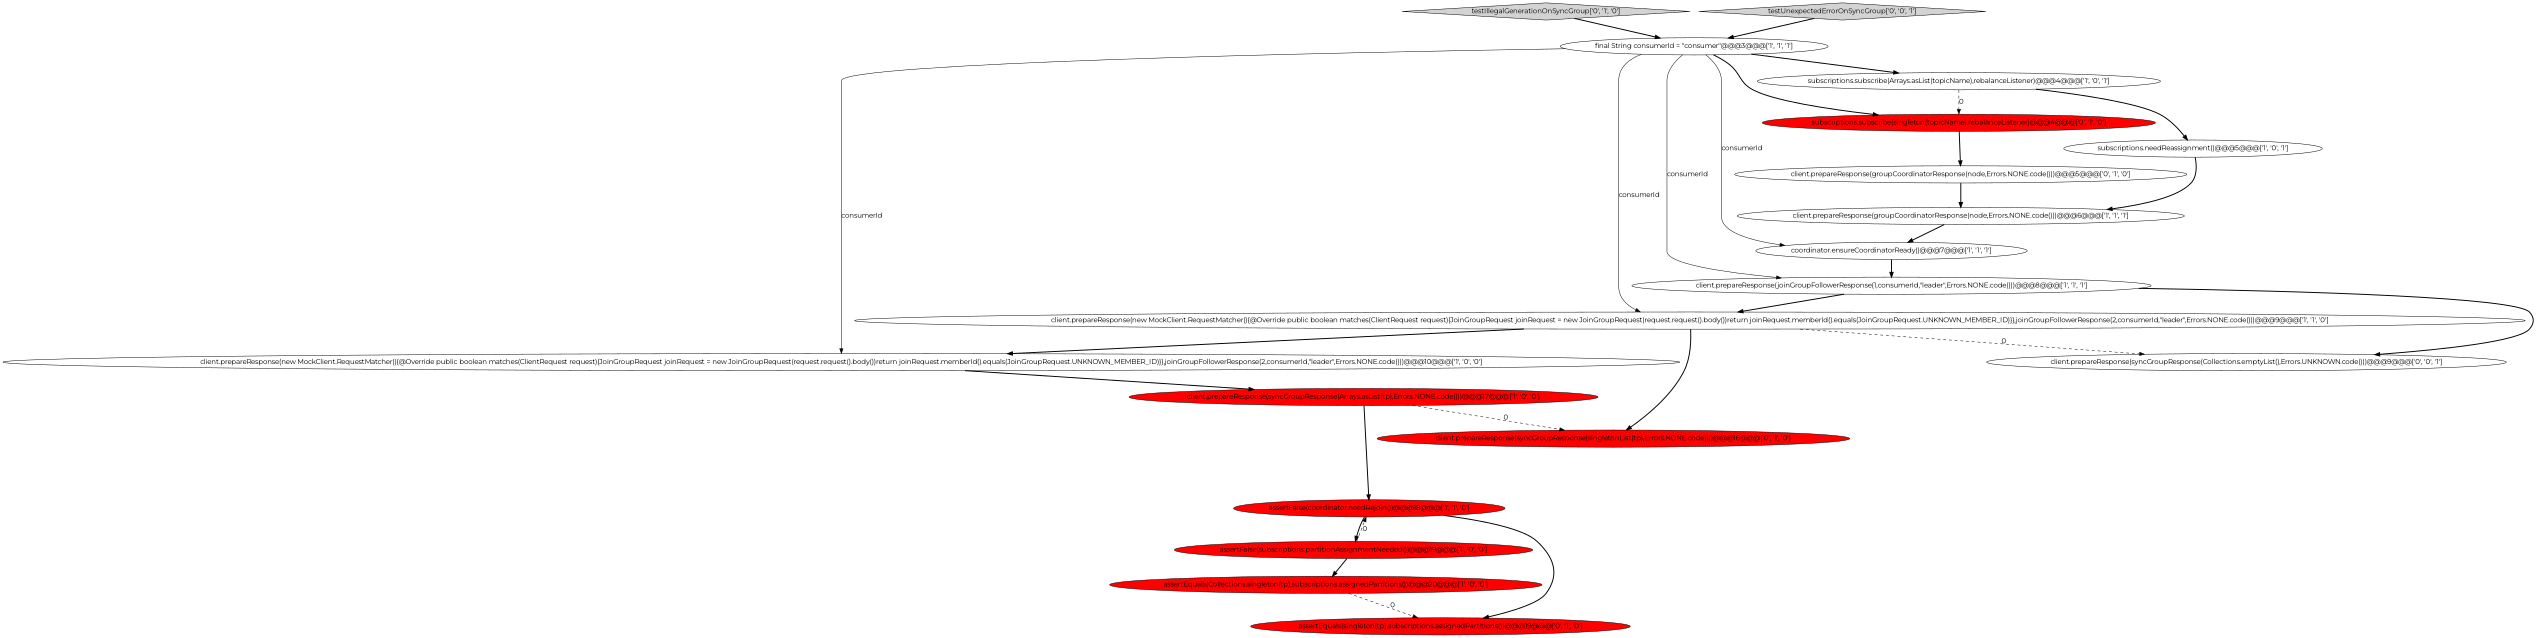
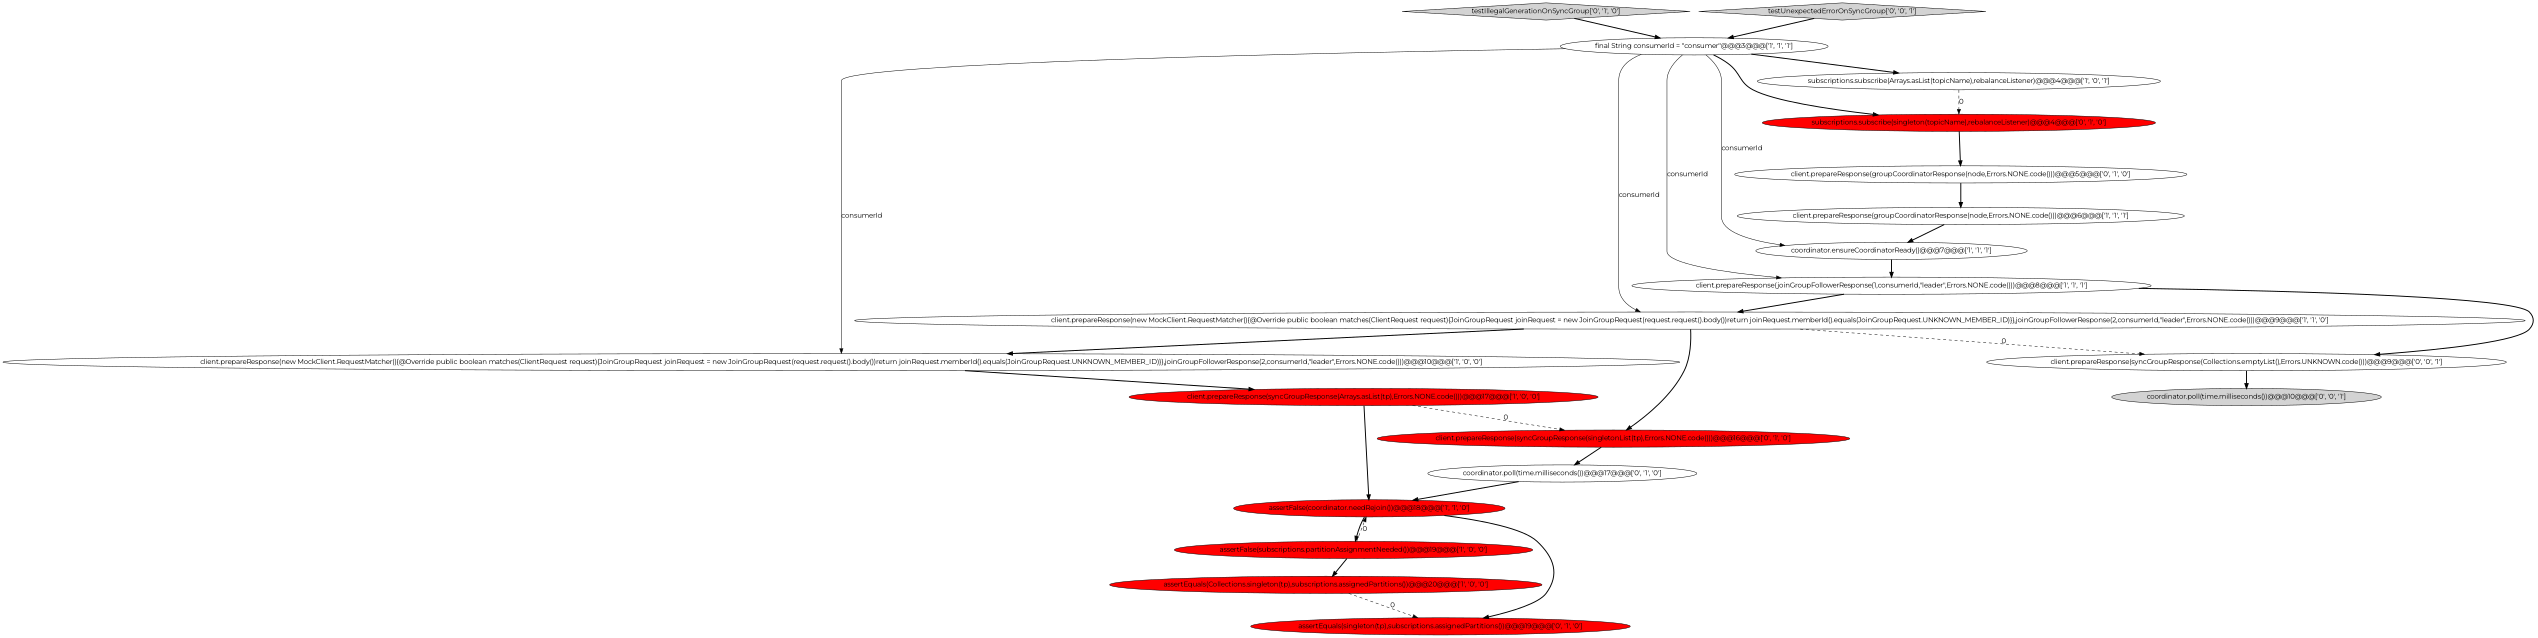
node "subscriptions.needReassignment()@@@5@@@['1', '0', '1']": removed
node "coordinator.poll(time.milliseconds())@@@10@@@['0', '0', '1']": added
node "coordinator.poll(time.milliseconds())@@@17@@@['0', '1', '0']": added
